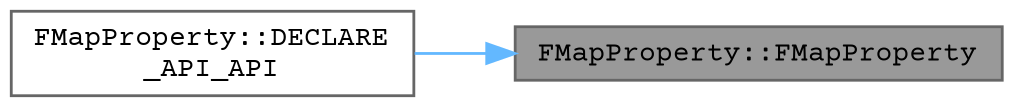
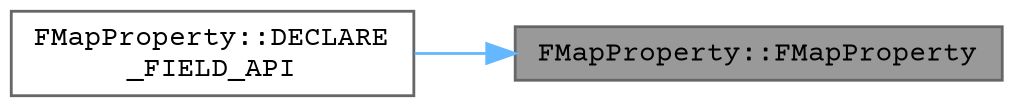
node "FMapProperty::DECLARE _API_API": label "FMapProperty::DECLARE _API_API" -> "FMapProperty::DECLARE _FIELD_API"
